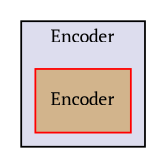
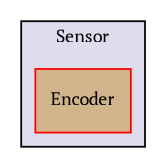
cluster "Encoder": label "Encoder" -> "Sensor"
